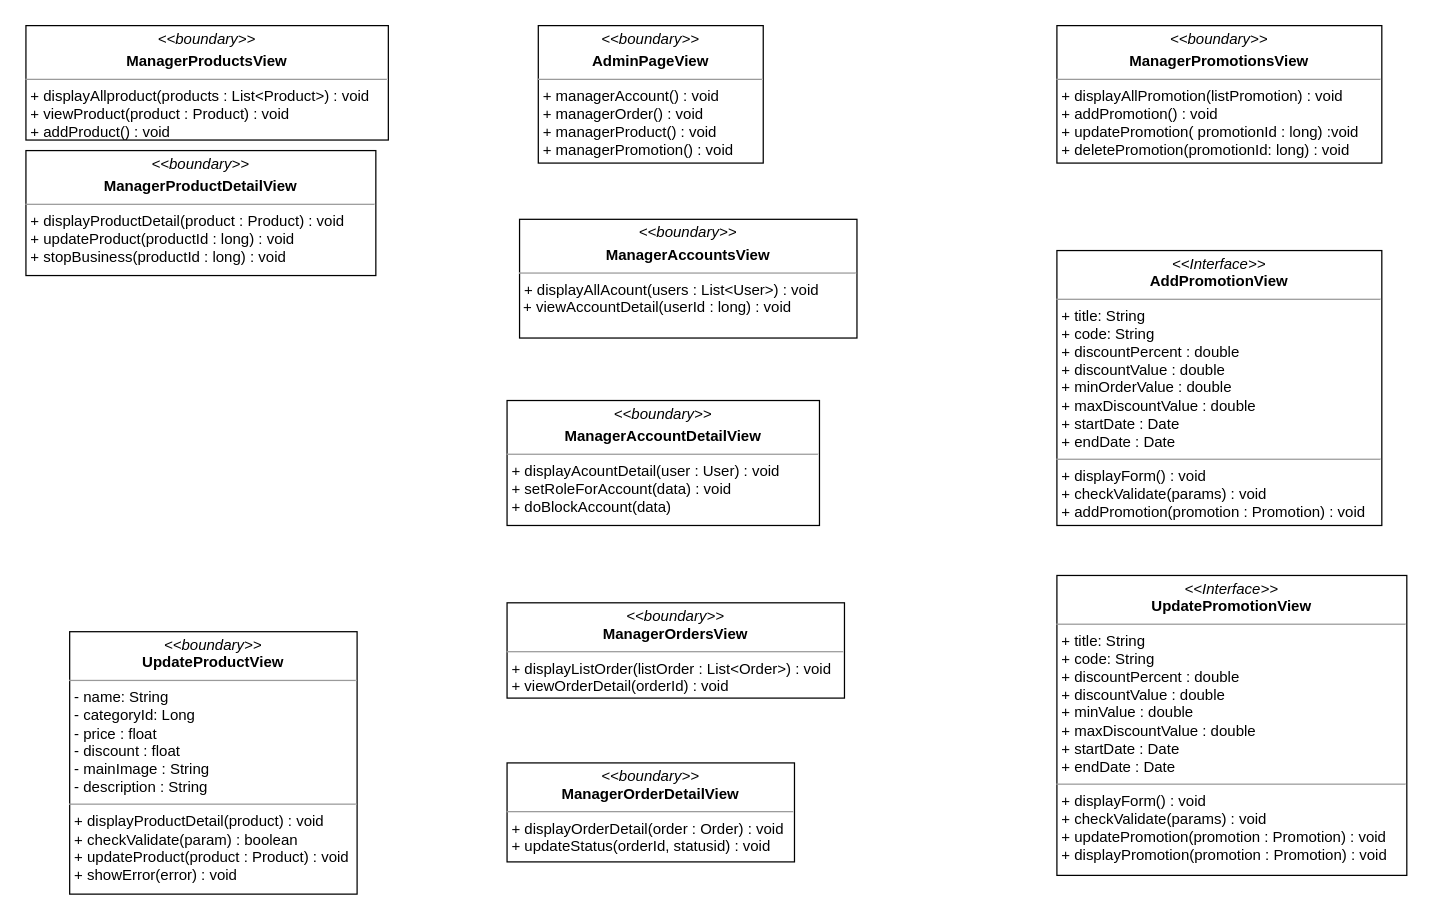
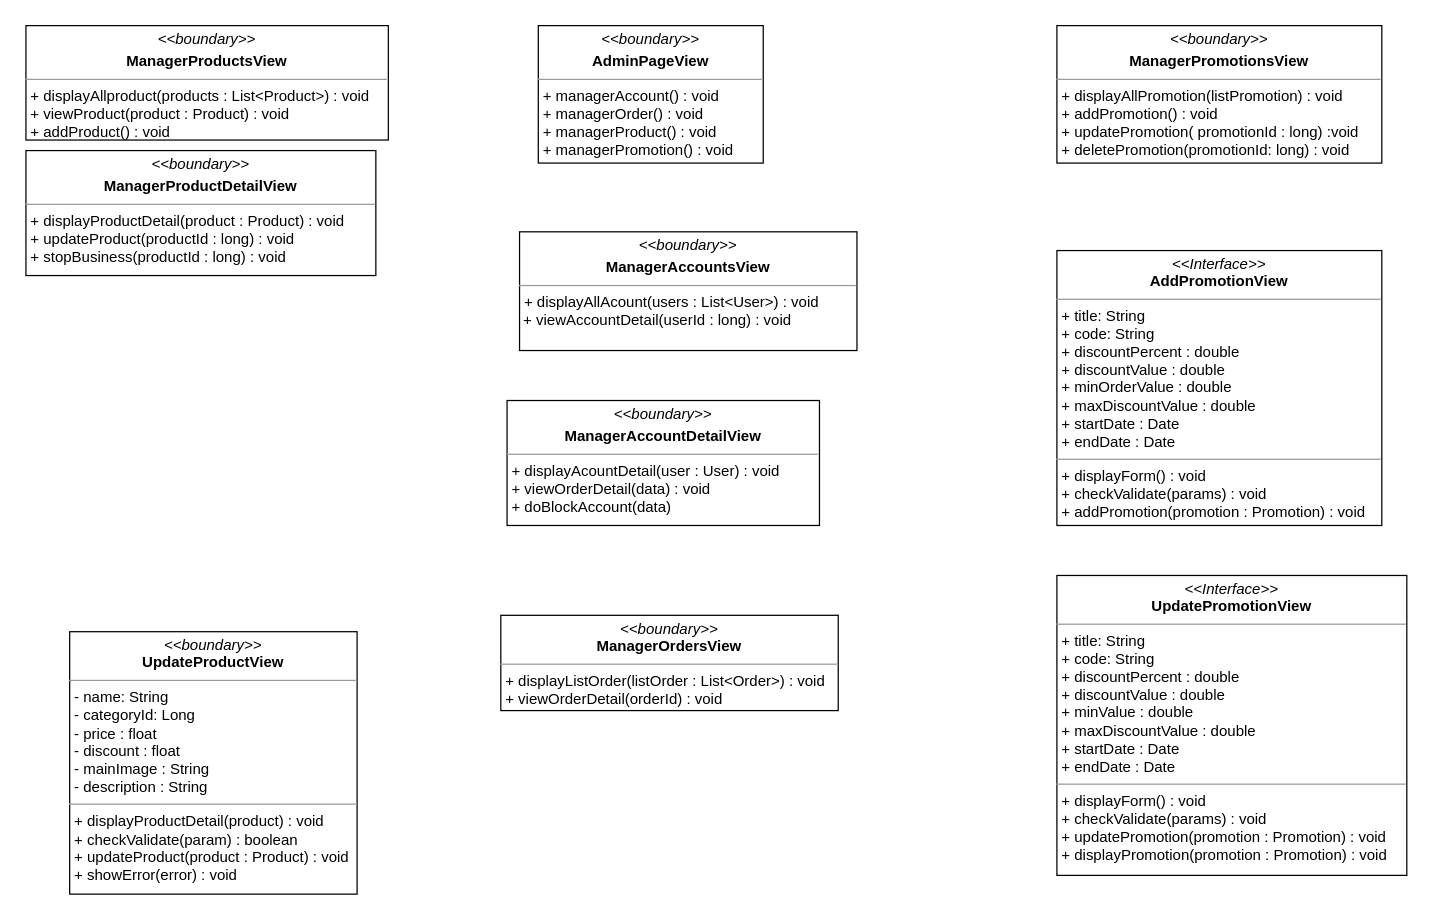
node "<<boundary>> ManagerAccountsView + displayAllAcount(users : List<User>) : void + viewAccountDetail(userId : long) : void": moved (688, 279) -> (688, 291)
node "<<boundary>> ManagerAccountDetailView + displayAcountDetail(user : User) : void + setRoleForAccount(data) : void + doBlockAccount(data)": label "<<boundary>> ManagerAccountDetailView + displayAcountDetail(user : User) : void + setRoleForAccount(data) : void + doBlockAccount(data)" -> "<<boundary>> ManagerAccountDetailView + displayAcountDetail(user : User) : void + viewOrderDetail(data) : void + doBlockAccount(data)"
node "<<boundary>> ManagerOrdersView + displayListOrder(listOrder : List<Order>) : void + viewOrderDetail(orderId) : void": moved (676, 651) -> (669, 663)
node "<<boundary>> ManagerOrderDetailView + displayOrderDetail(order : Order) : void + updateStatus(orderId, statusid) : void": removed
